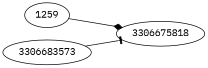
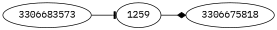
edge "3306683573" -> "3306675818": now "3306683573" -> "1259"
